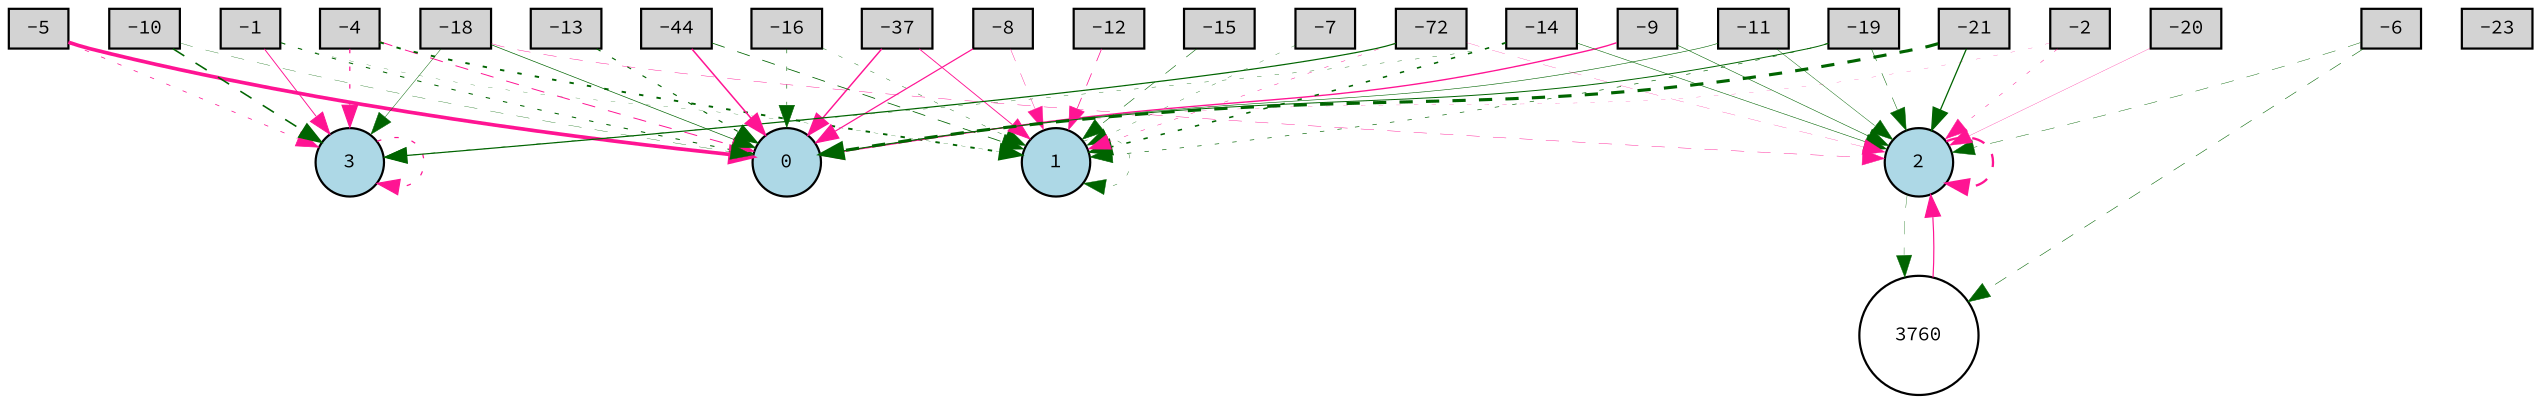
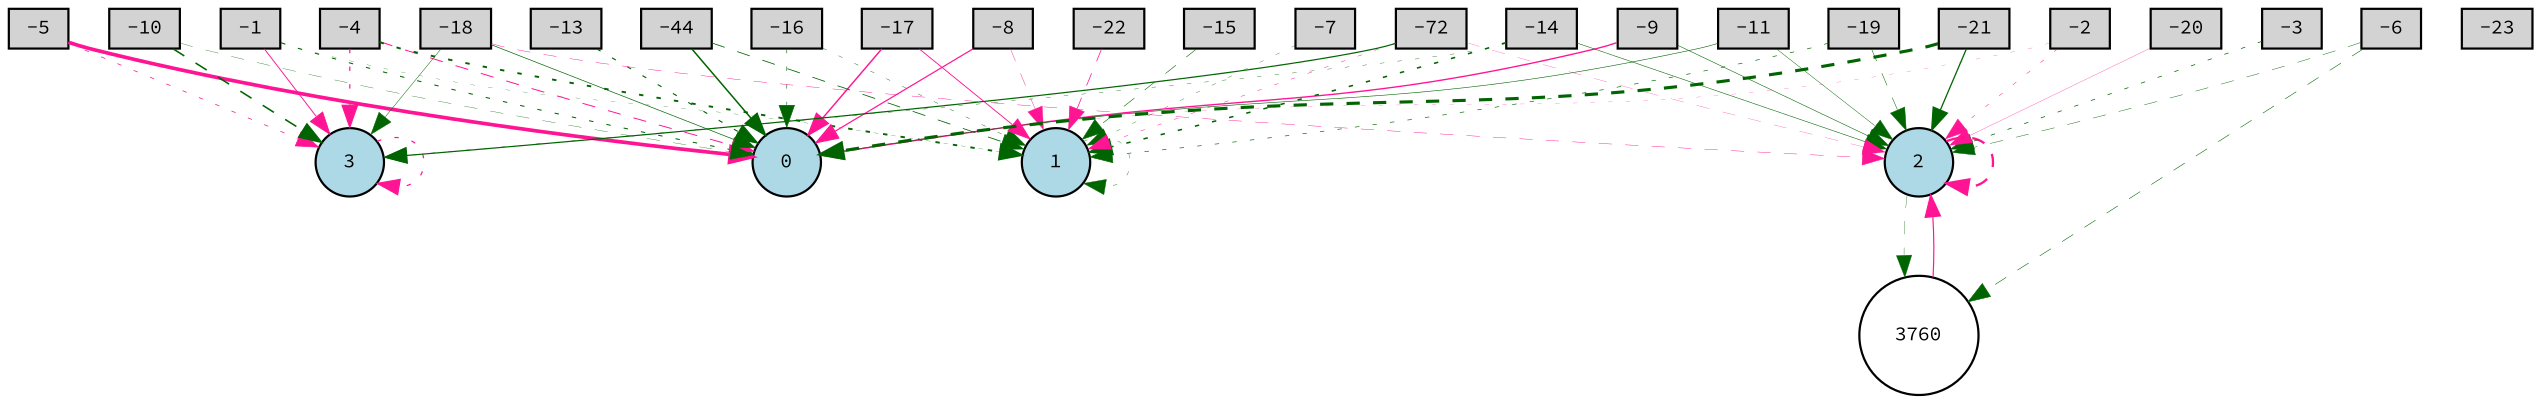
node "-37": label "-37" -> "-17"
node "-12": label "-12" -> "-22"
node "-3": added
edge "-44" -> "0": color deeppink -> darkgreen
edge "-19" -> "0": removed
